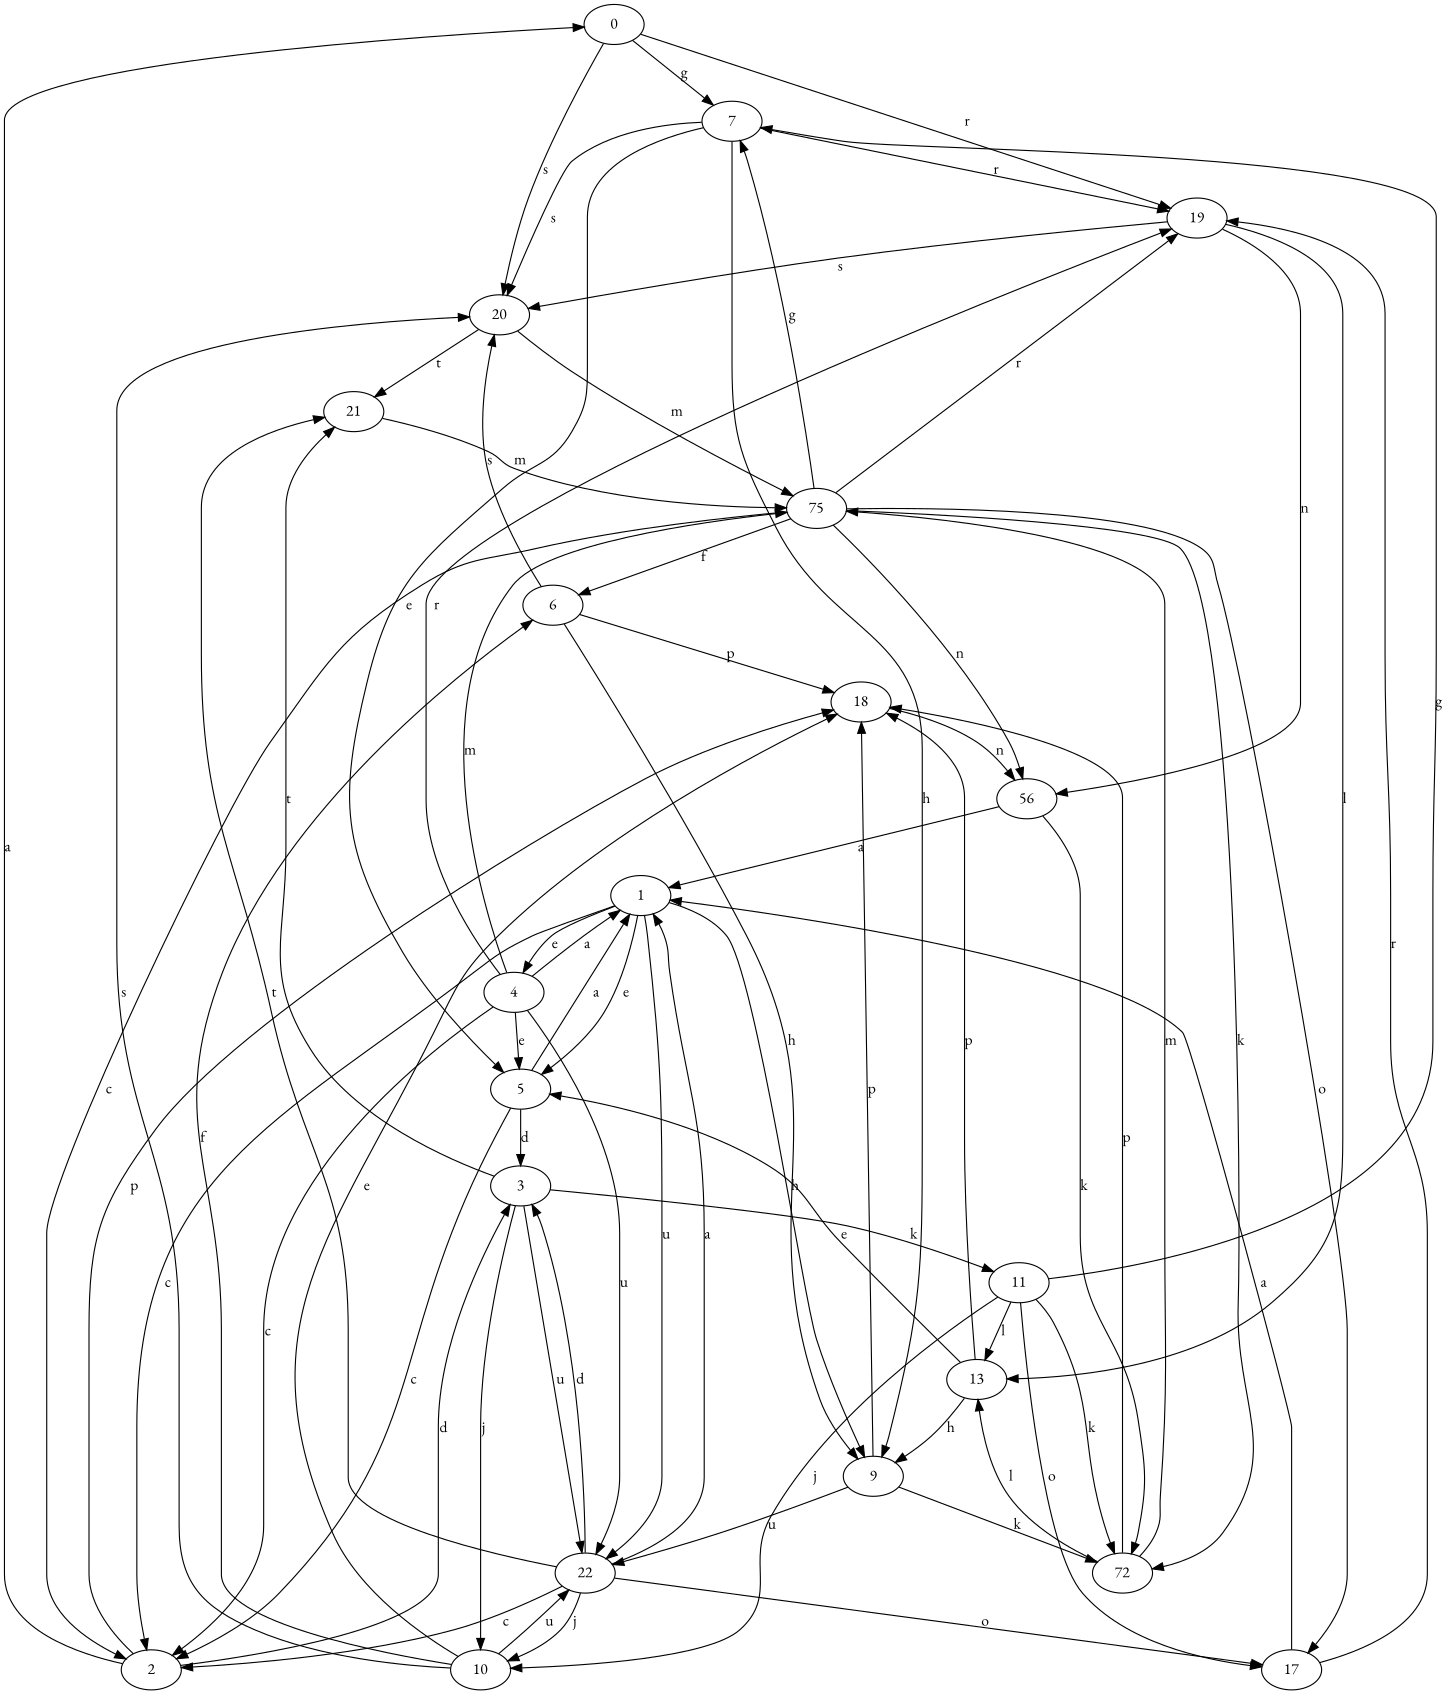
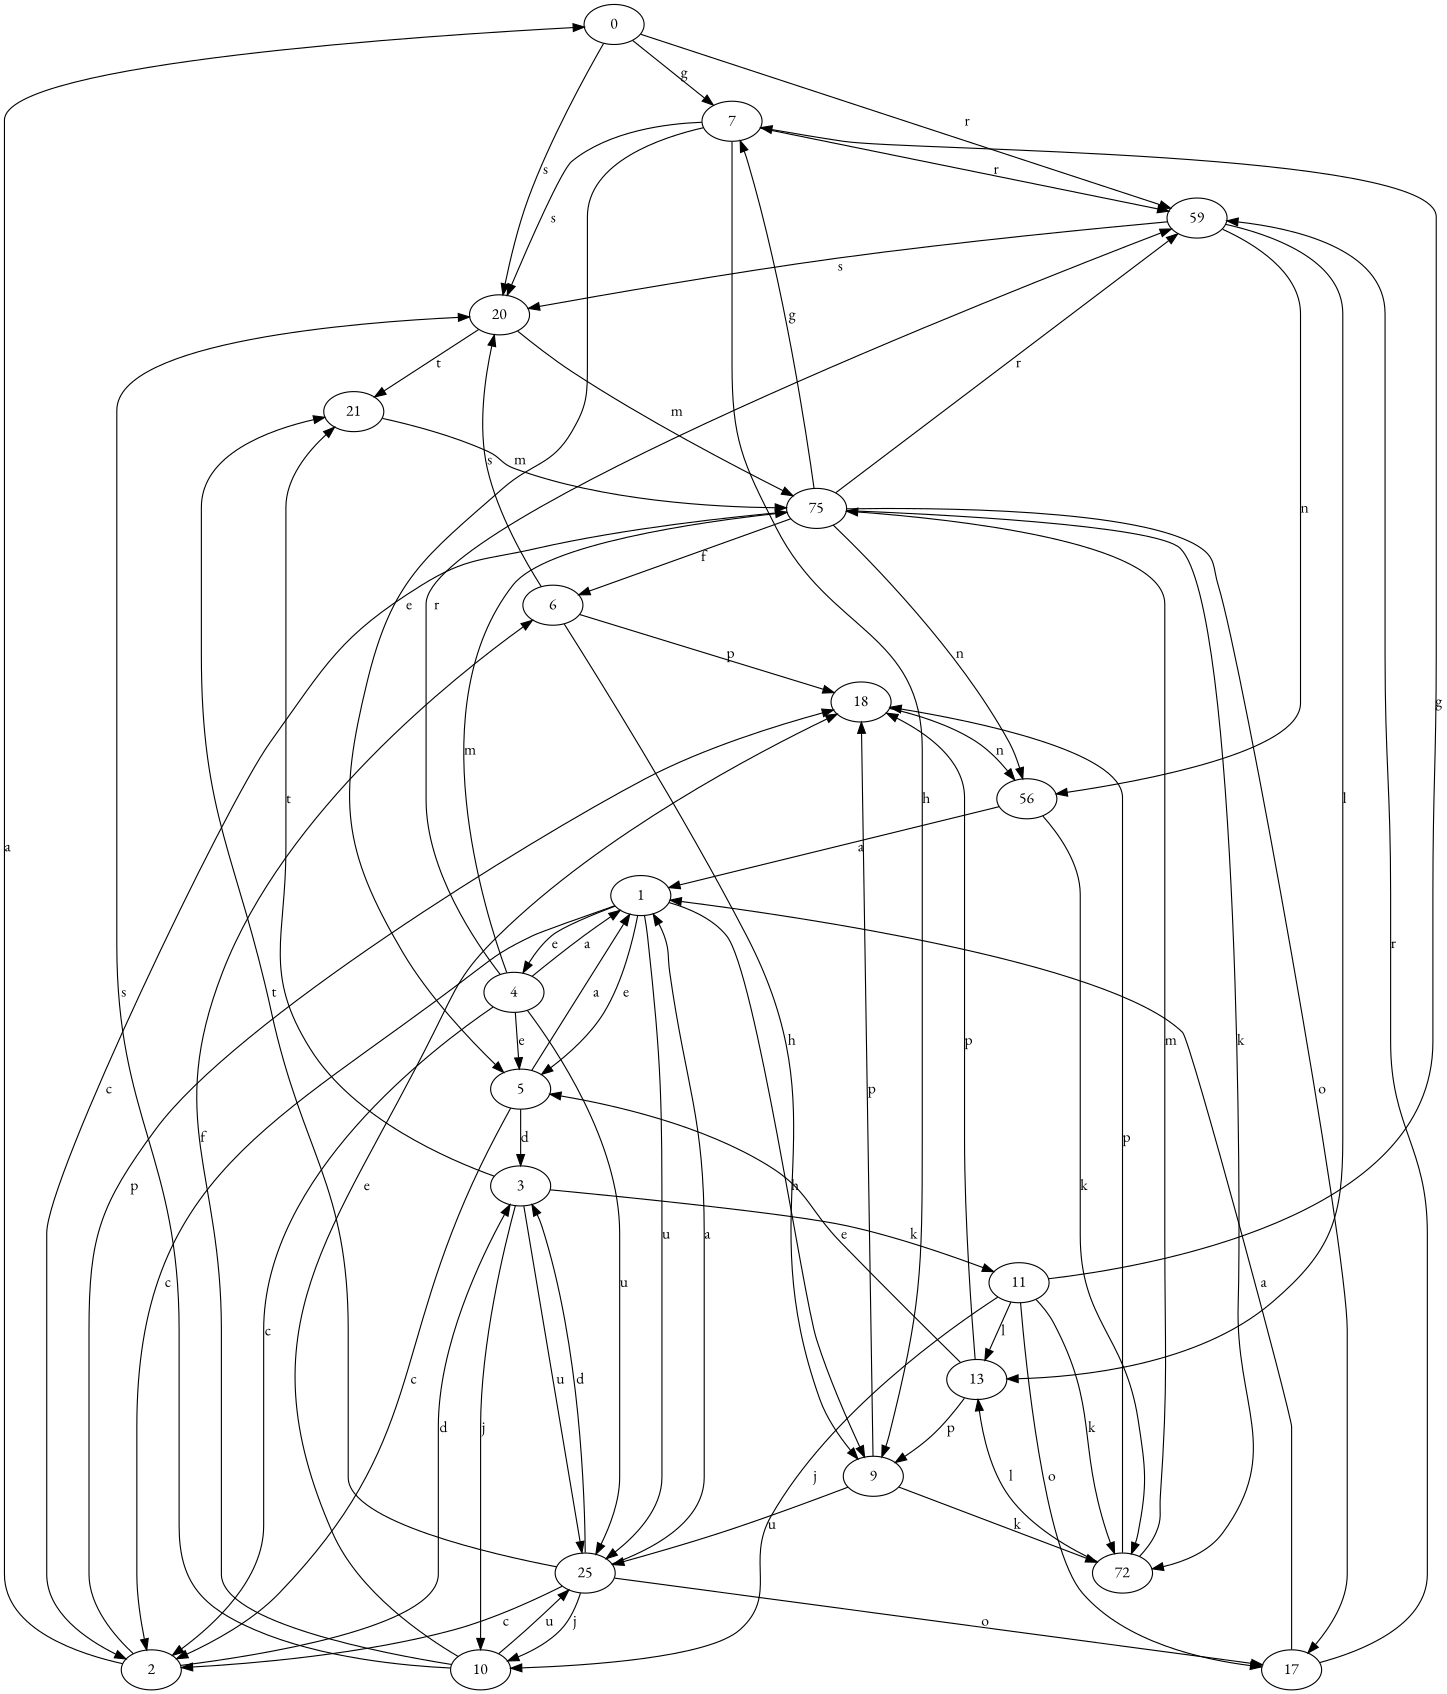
node "19": label "19" -> "59"
edge "13" -> "9": label "h" -> "p"
node "22": label "22" -> "25"
